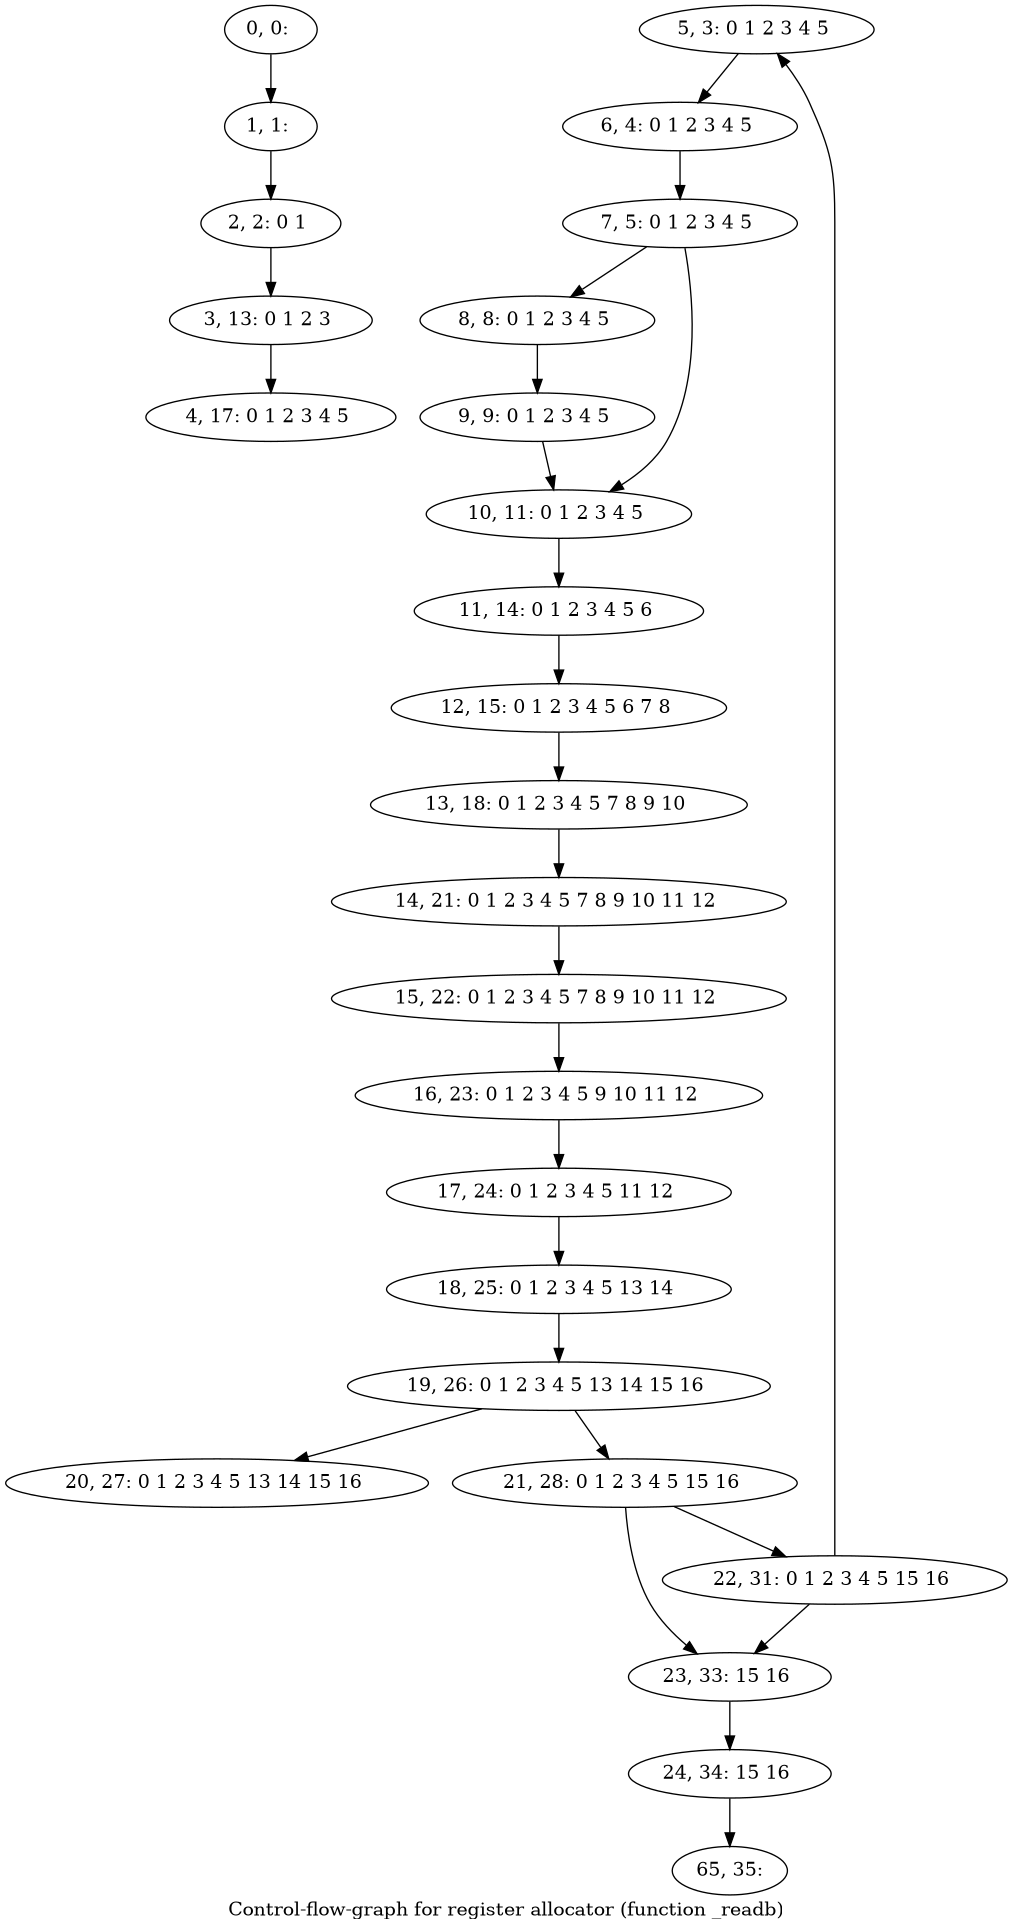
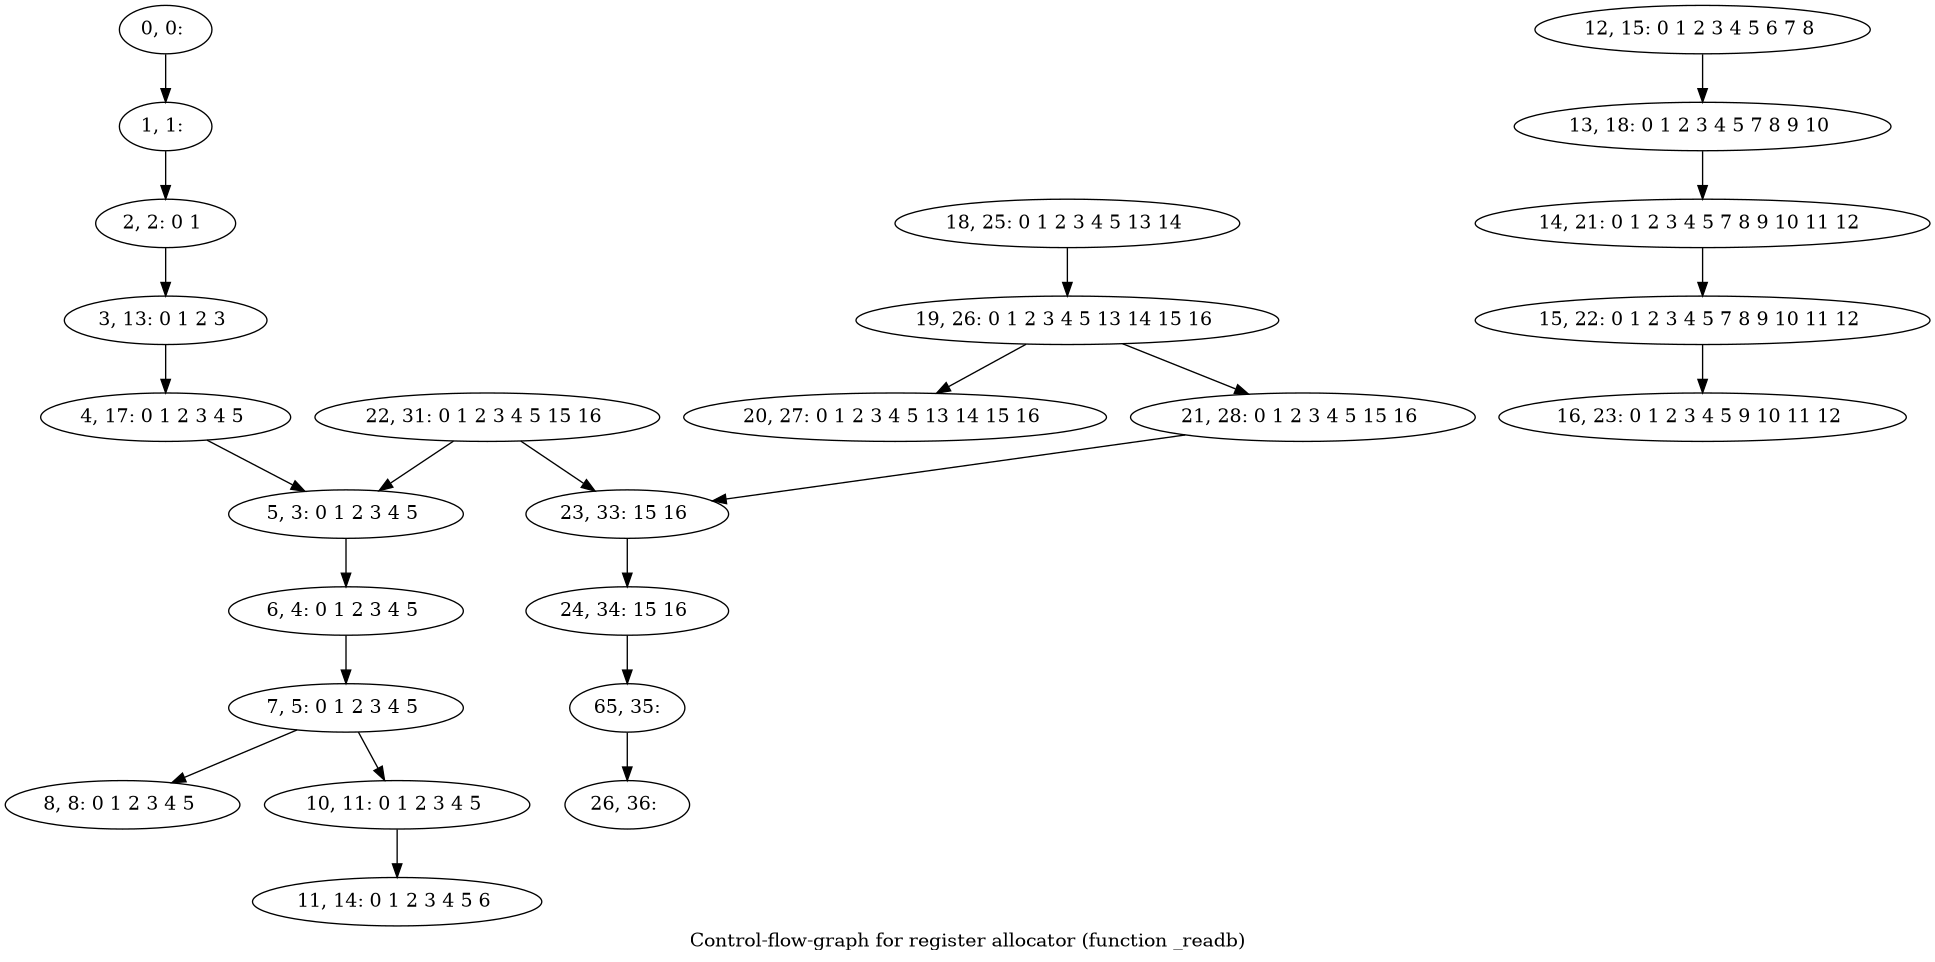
node "9, 9: 0 1 2 3 4 5": removed
edge "4, 17: 0 1 2 3 4 5" -> "5, 3: 0 1 2 3 4 5": added
edge "11, 14: 0 1 2 3 4 5 6" -> "12, 15: 0 1 2 3 4 5 6 7 8": removed
node "26, 36:": added
node "17, 24: 0 1 2 3 4 5 11 12": removed
edge "21, 28: 0 1 2 3 4 5 15 16" -> "22, 31: 0 1 2 3 4 5 15 16": removed
